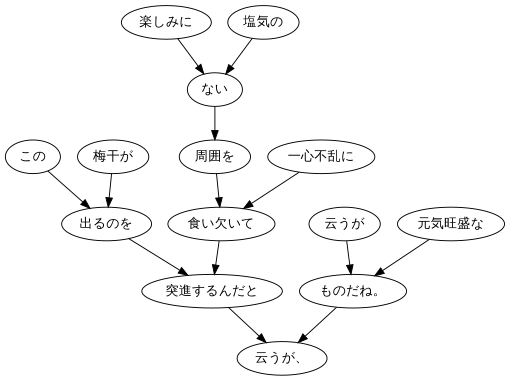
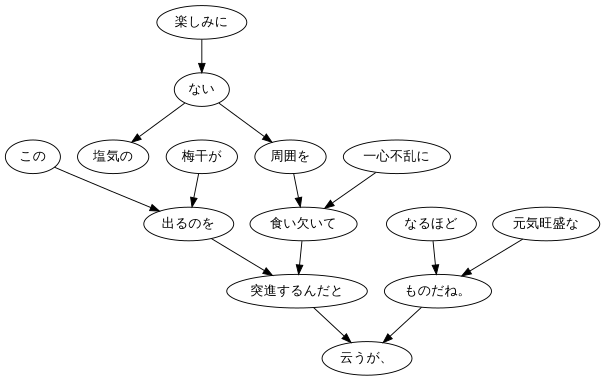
edge "塩気の" -> "ない": reversed
node "云うが": label "云うが" -> "なるほど"
